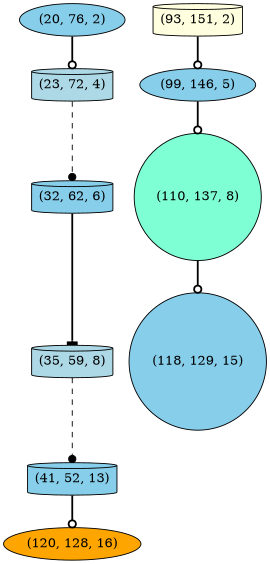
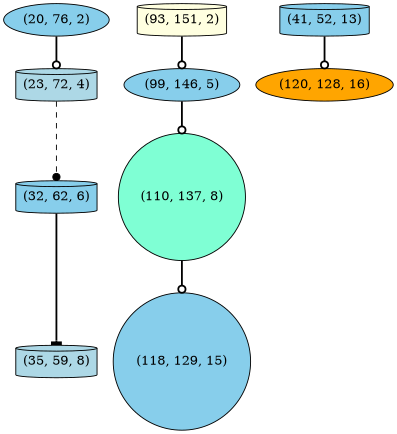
edge "(35, 59, 8)" -> "(41, 52, 13)": removed
